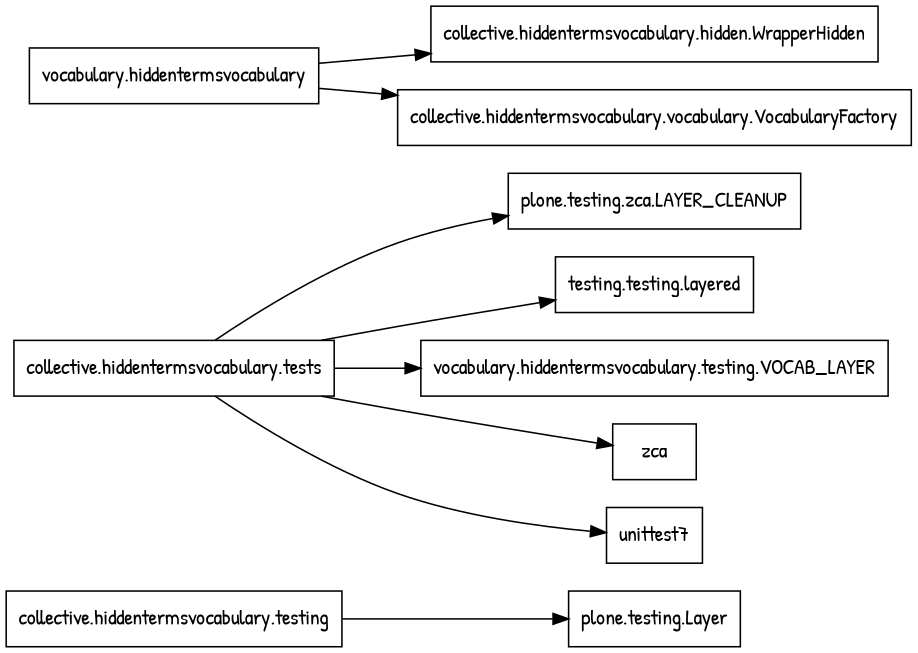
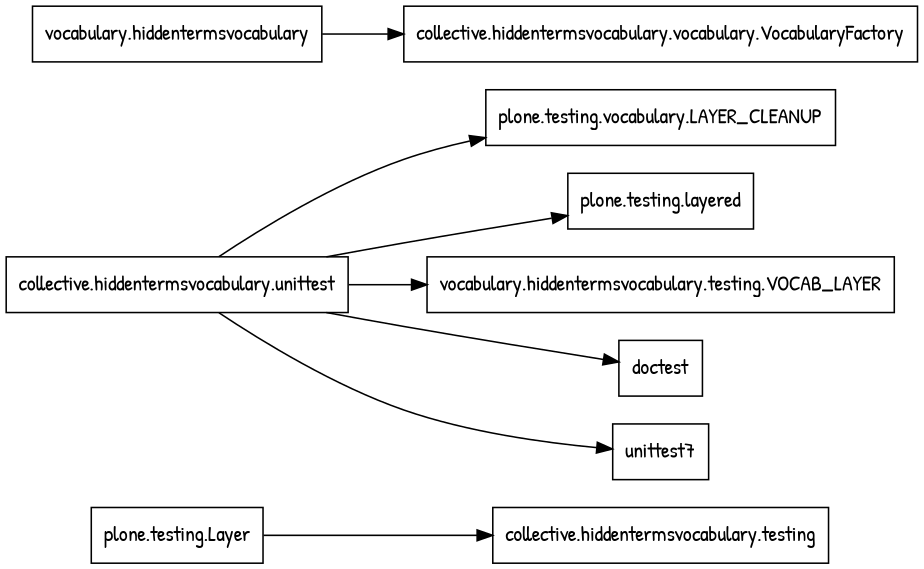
node "collective.hiddentermsvocabulary.hidden.WrapperHidden": removed
node "plone.testing.zca.LAYER_CLEANUP": label "plone.testing.zca.LAYER_CLEANUP" -> "plone.testing.vocabulary.LAYER_CLEANUP"
node "testing.testing.layered": label "testing.testing.layered" -> "plone.testing.layered"
node "collective.hiddentermsvocabulary.tests": label "collective.hiddentermsvocabulary.tests" -> "collective.hiddentermsvocabulary.unittest"
node "zca": label "zca" -> "doctest"
edge "collective.hiddentermsvocabulary.testing" -> "plone.testing.Layer": reversed
